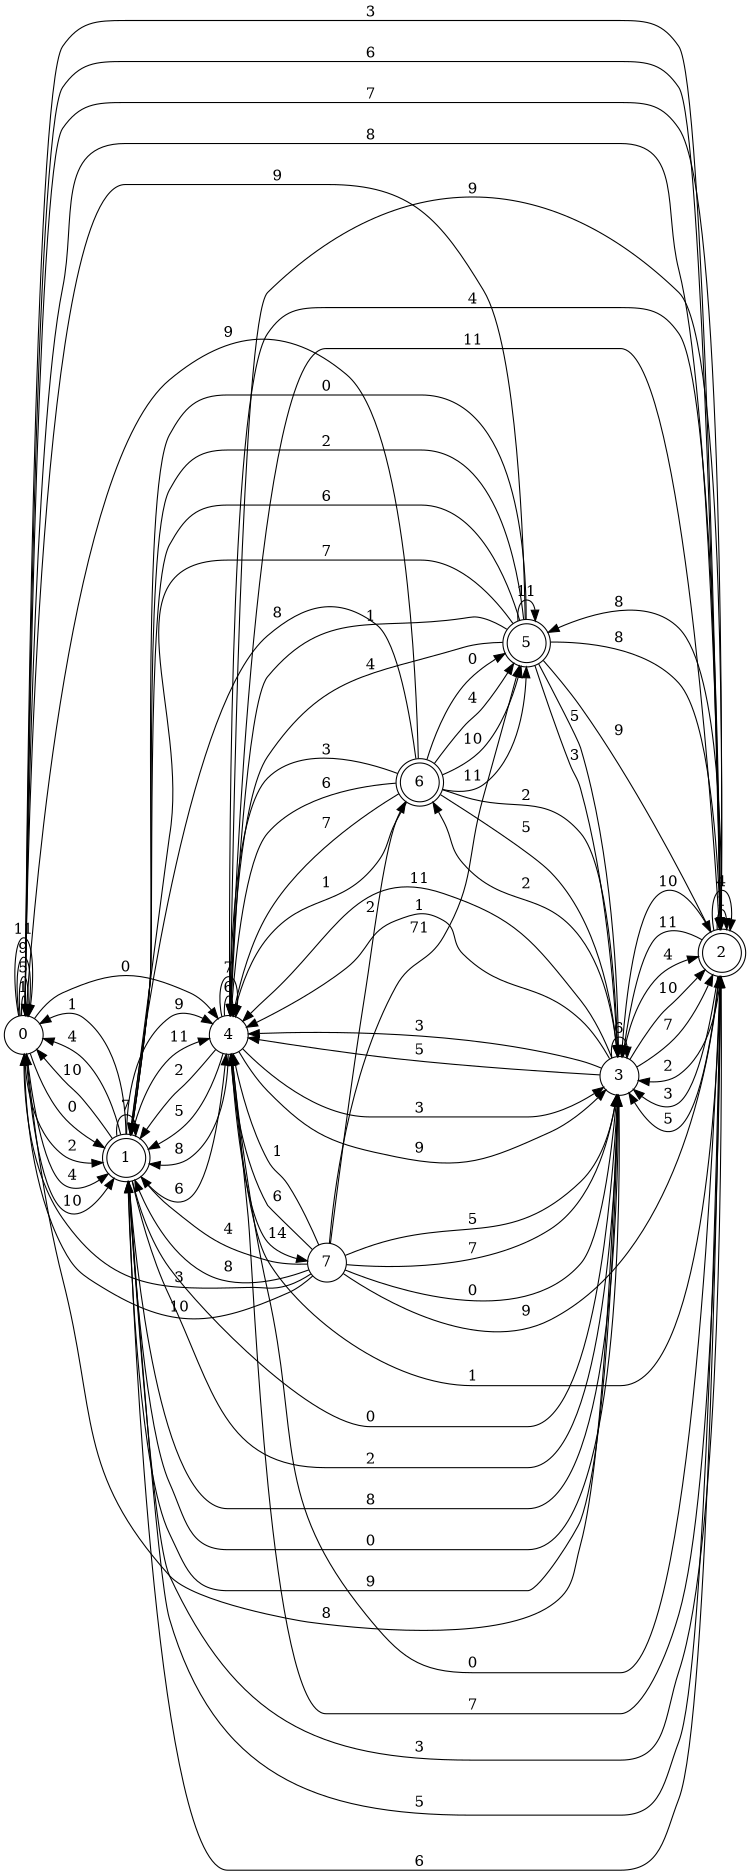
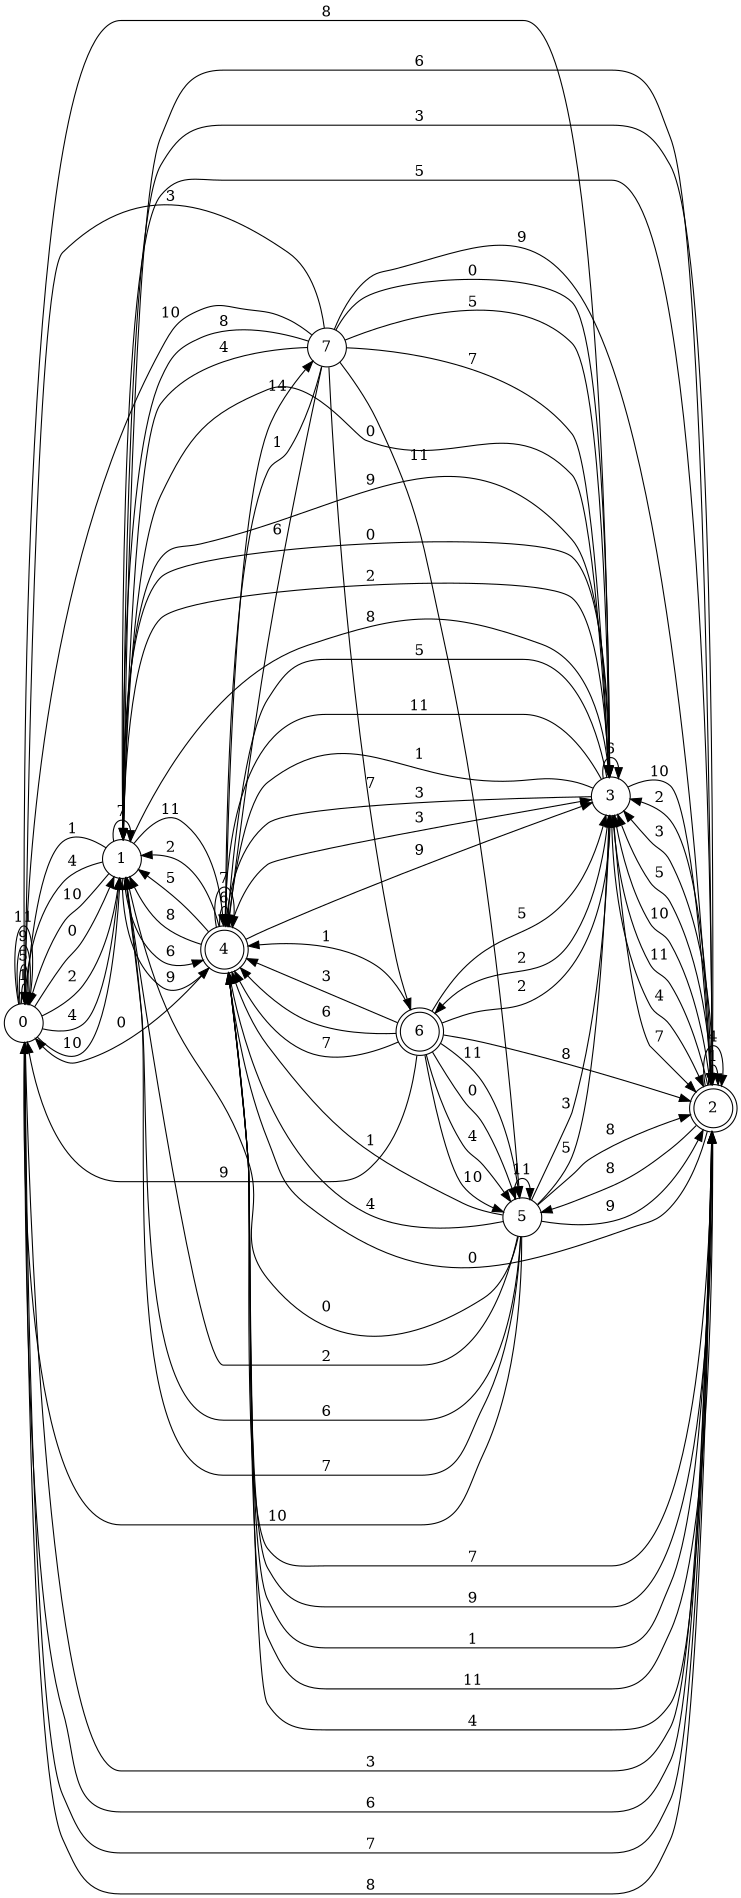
edge "5" -> "0": label "9" -> "10"
node "5": shape doublecircle -> circle
edge "6" -> "1": now "6" -> "2"
edge "7" -> "6": label "2" -> "7"
edge "7" -> "5": label "71" -> "11"
edge "0" -> "4": reversed
node "4": shape circle -> doublecircle
node "1": shape doublecircle -> circle
